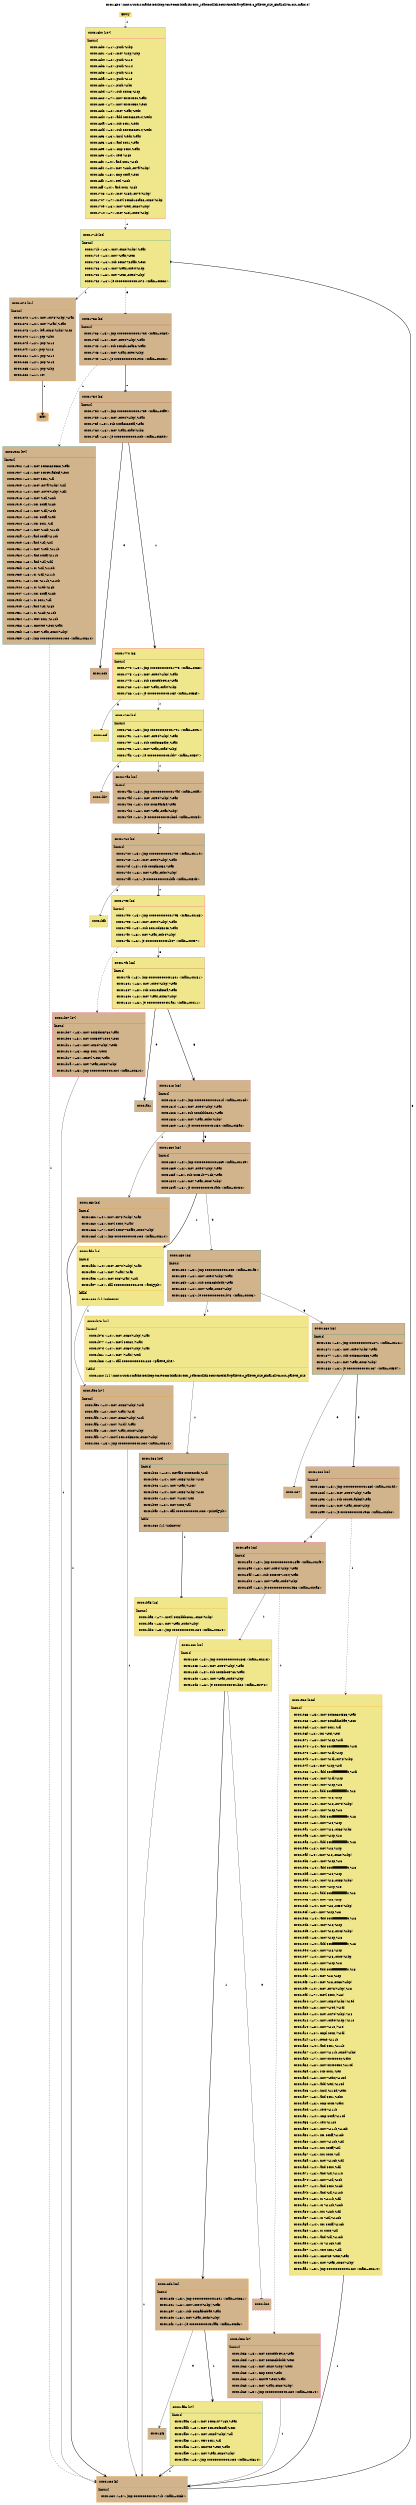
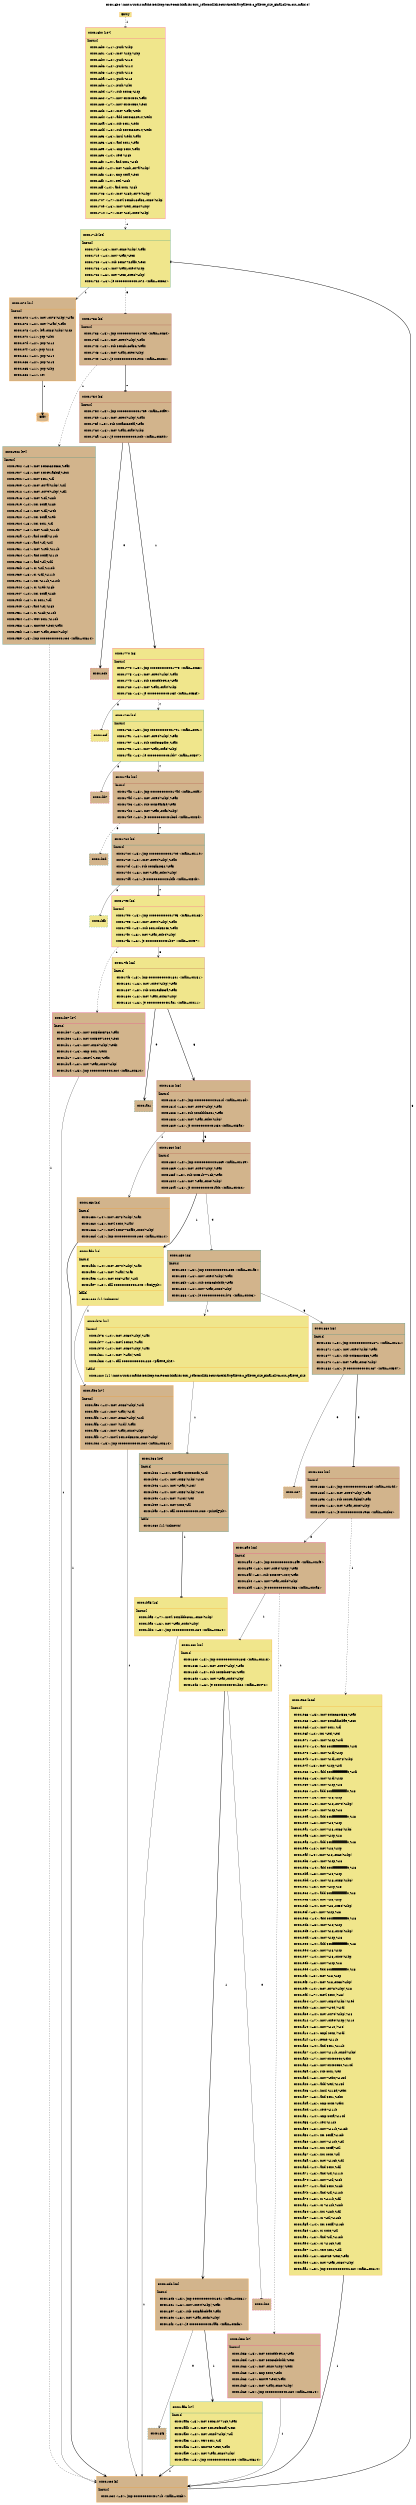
node "0x401b3d": added
